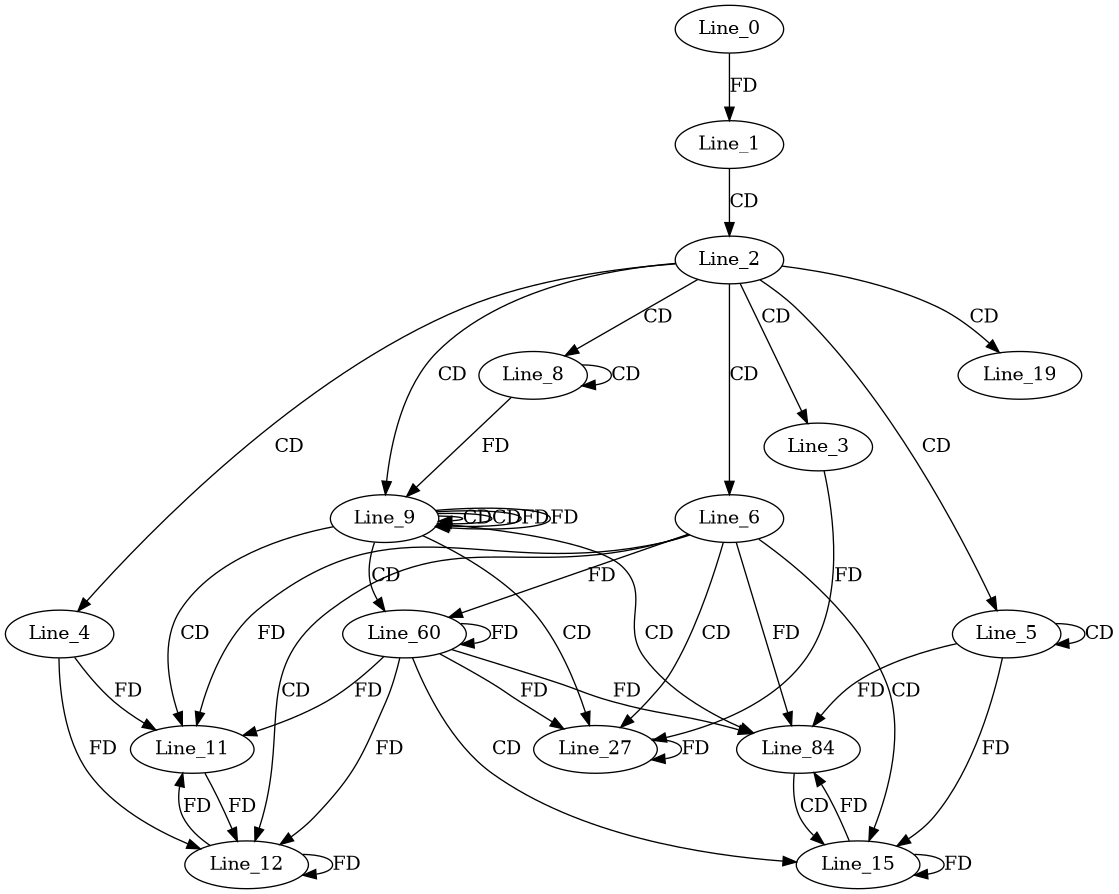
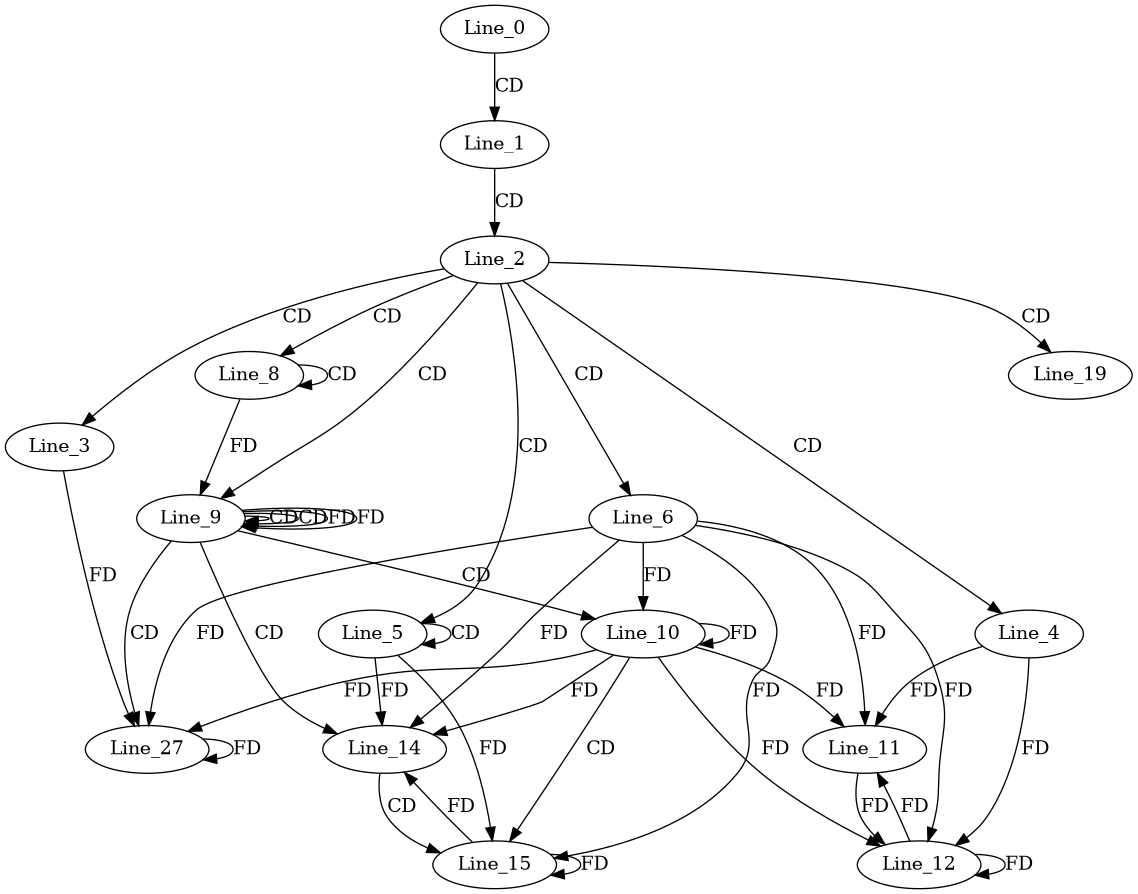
edge "Line_0" -> "Line_1": label "FD" -> "CD"
edge "Line_9" -> "Line_11": removed, label "CD"
node "Line_60": label "Line_60" -> "Line_10"
edge "Line_6" -> "Line_27": label "CD" -> "FD"
edge "Line_6" -> "Line_12": label "CD" -> "FD"
edge "Line_6" -> "Line_15": label "CD" -> "FD"
node "Line_84": label "Line_84" -> "Line_14"
